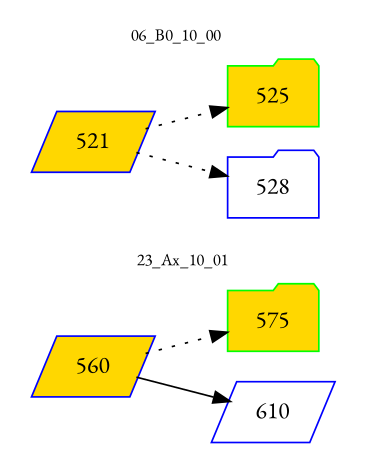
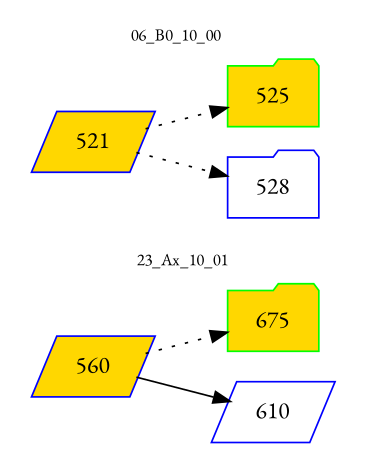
node "575": label "575" -> "675"
